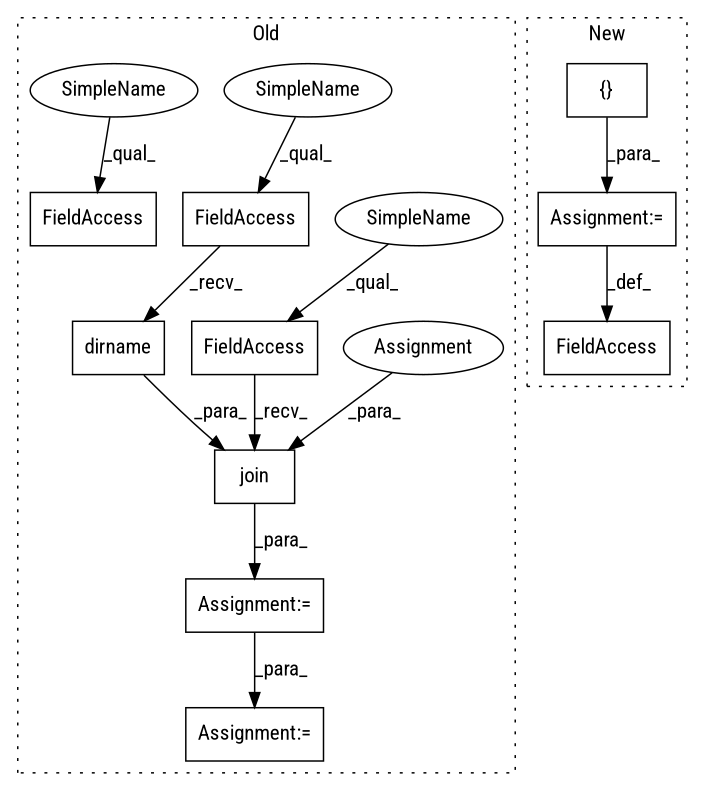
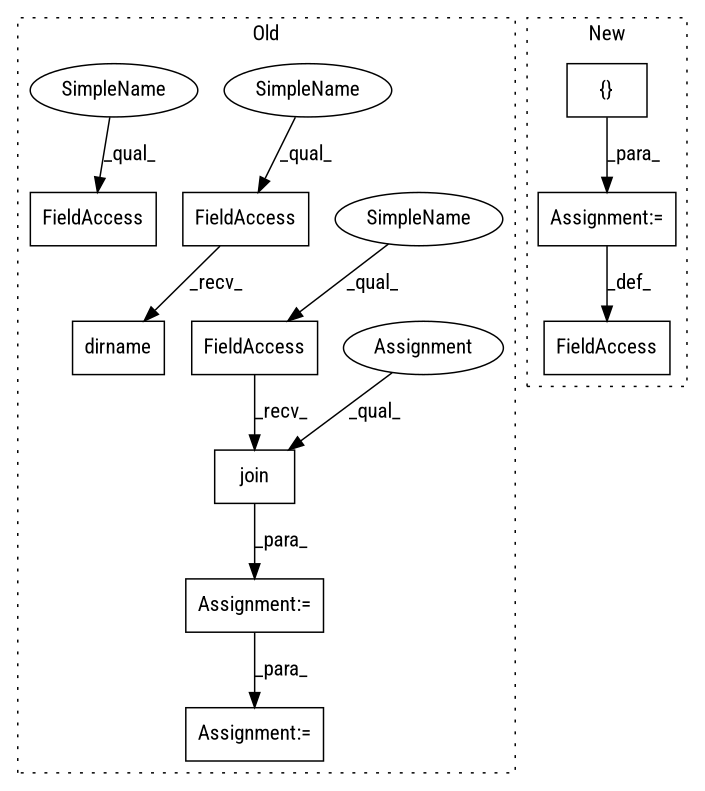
edge "dirname" -> "join": removed, label "_para_"
edge "Assignment" -> "join": label "_para_" -> "_qual_"
